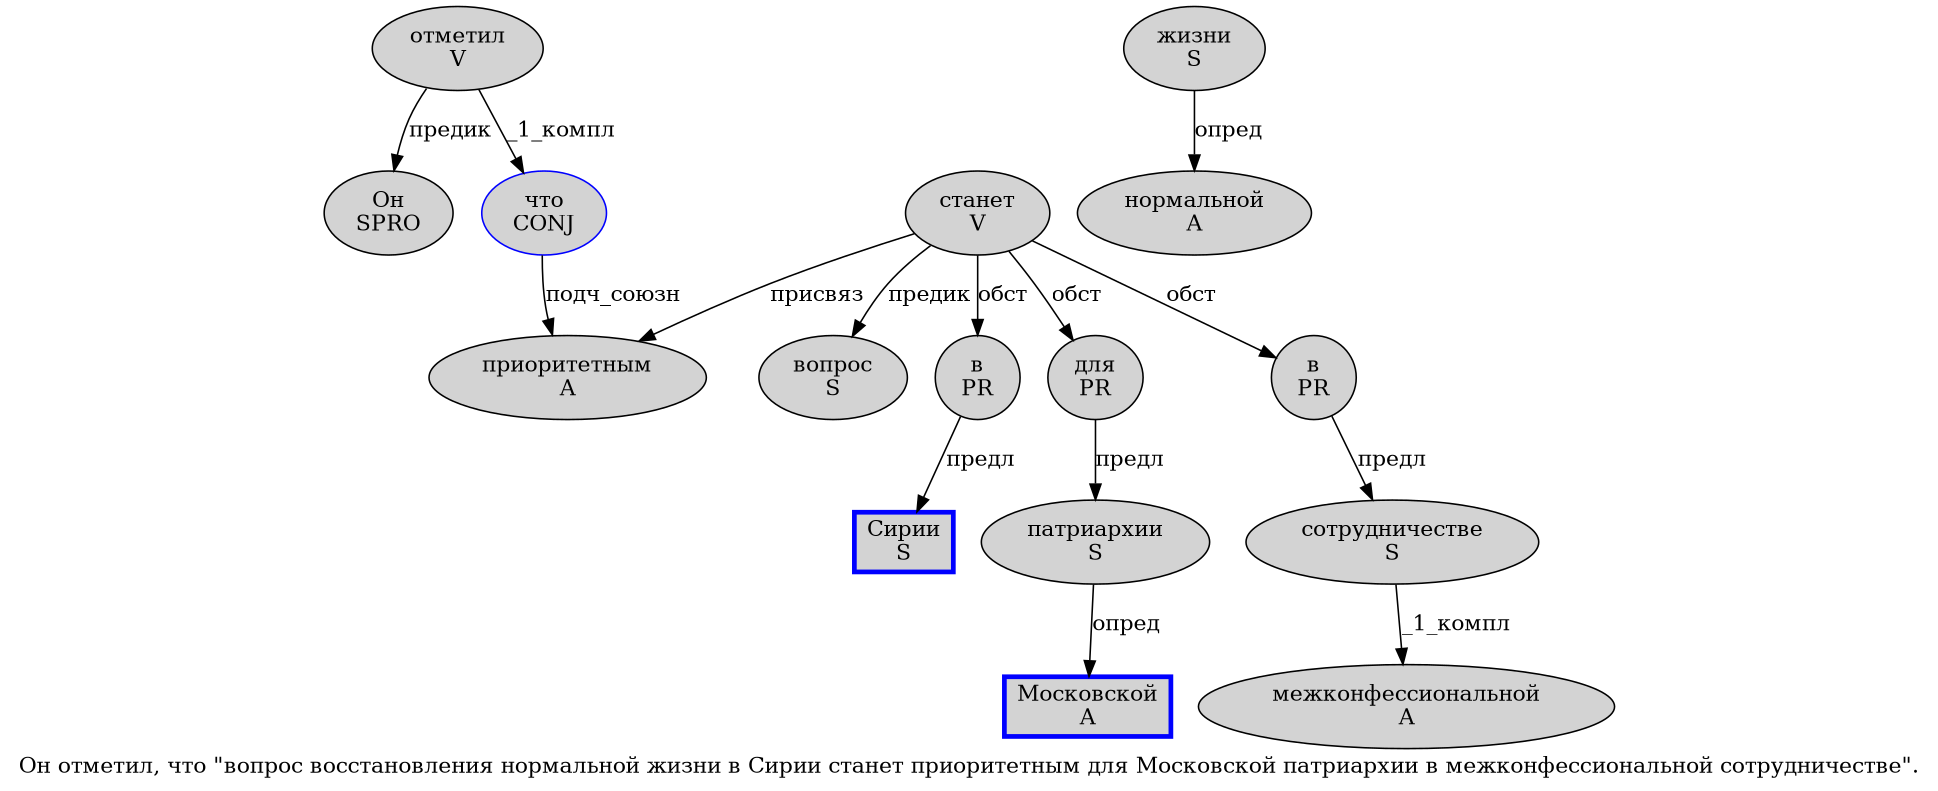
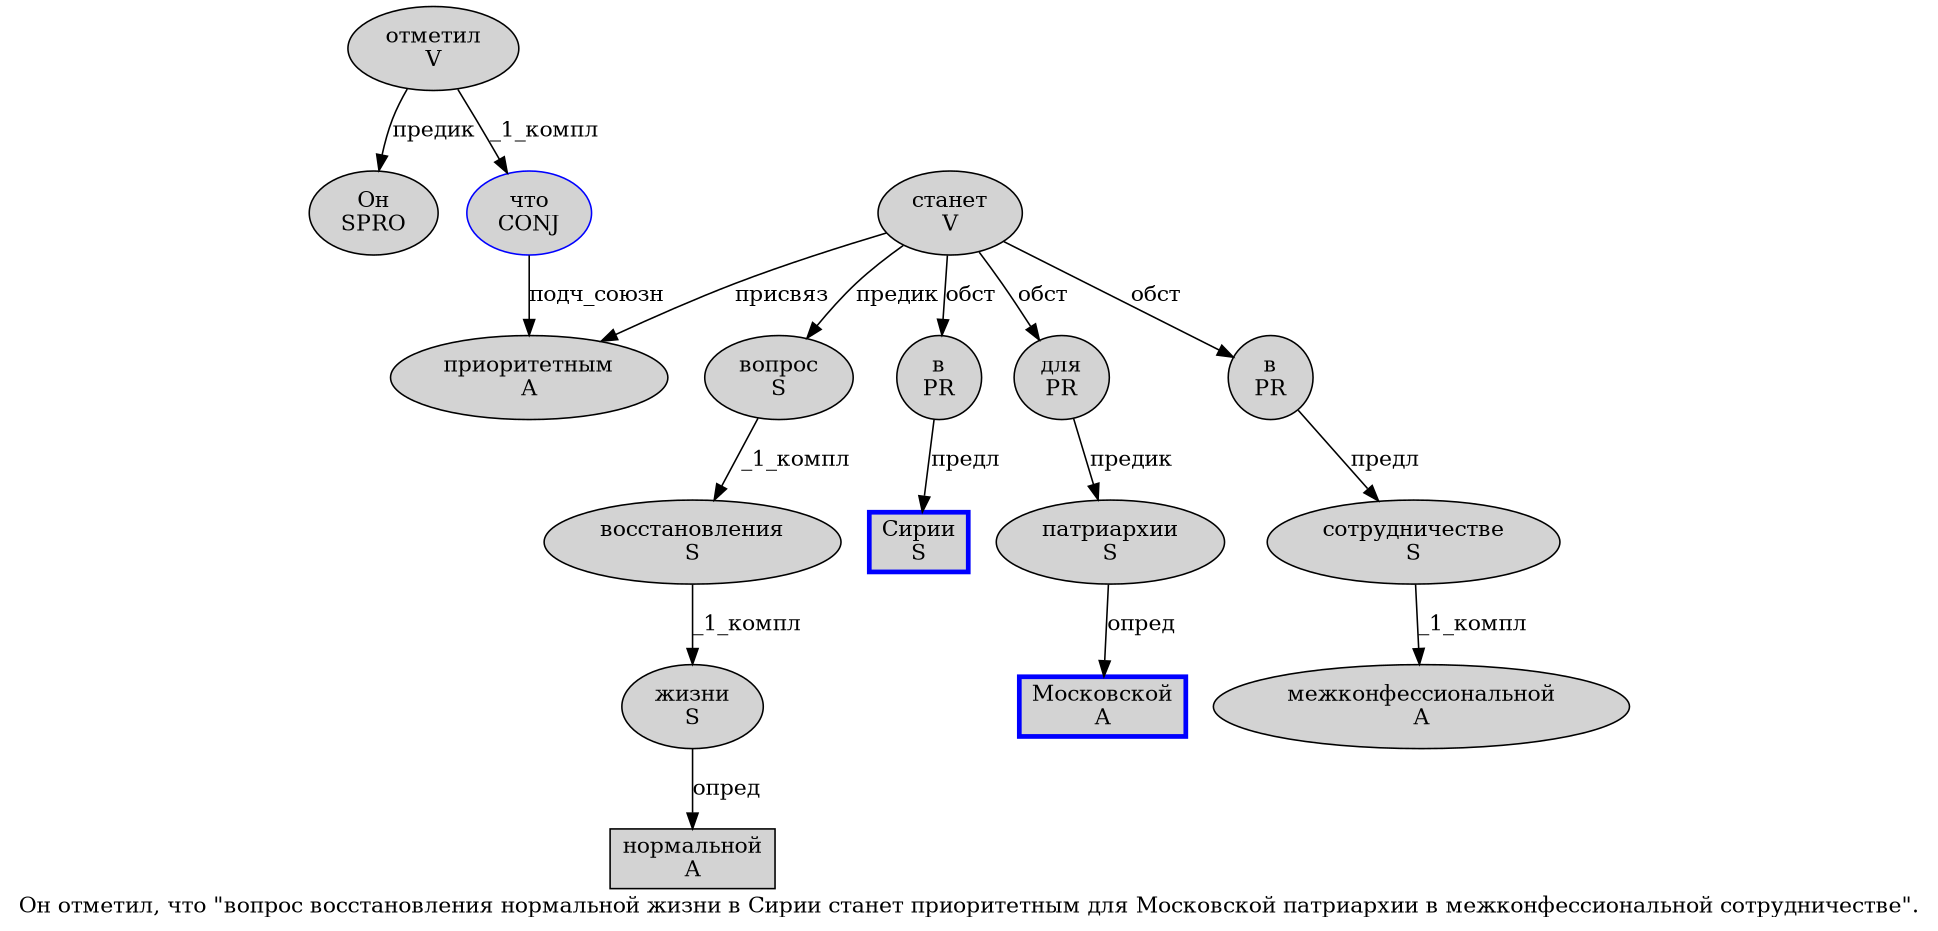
node "нормальной A": shape ellipse -> box
edge "для PR" -> "патриархии S": label "предл" -> "предик"
node "восстановления S": added
